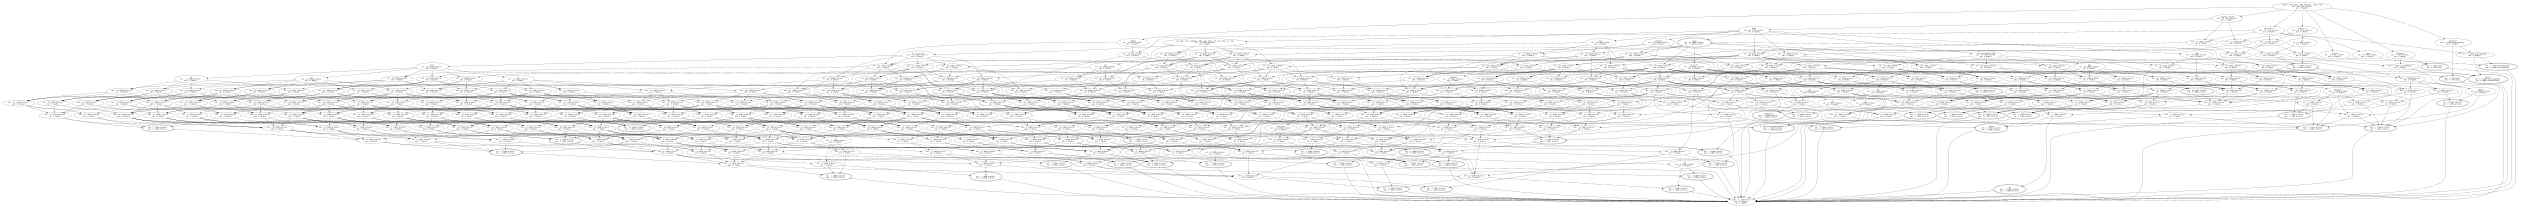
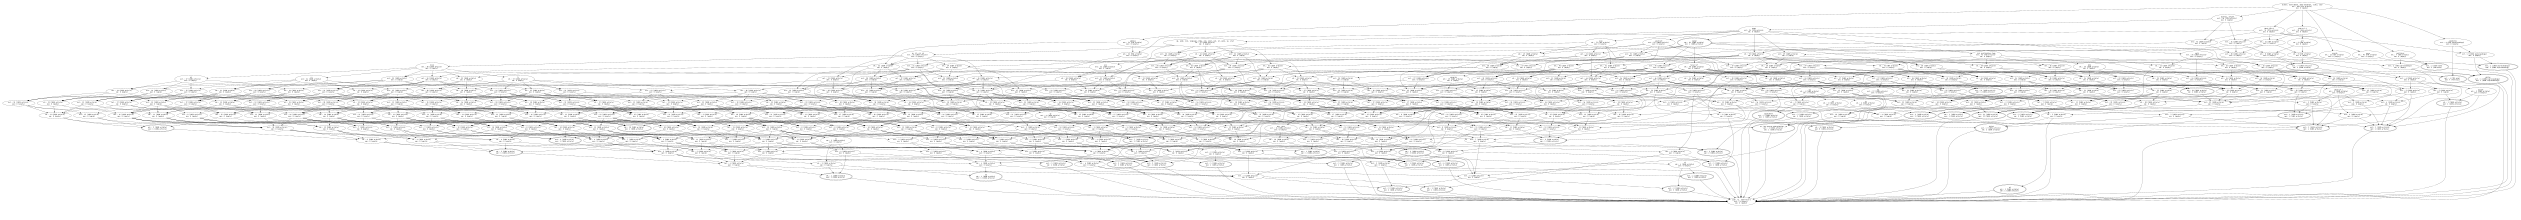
node "gr ext.: 6 (100% article) own: 0 (empty)": added
